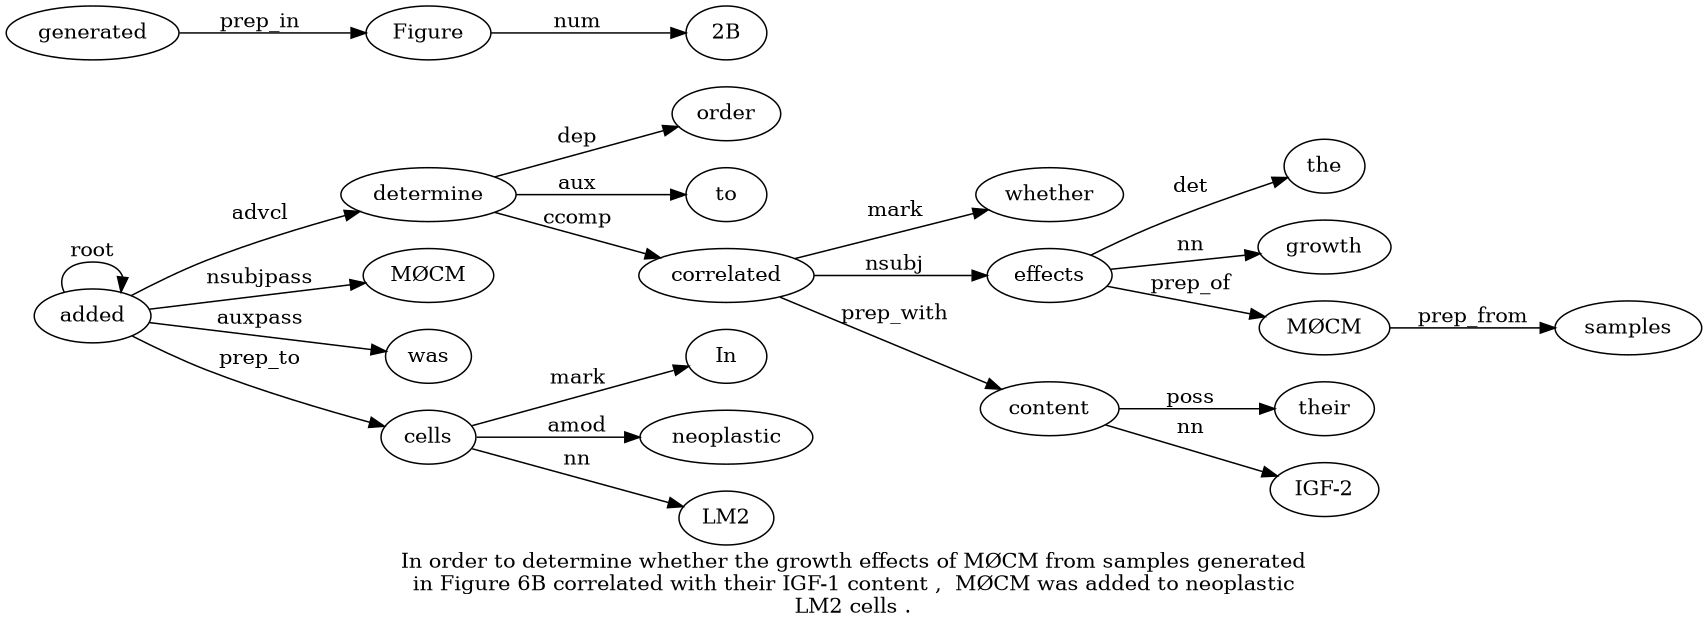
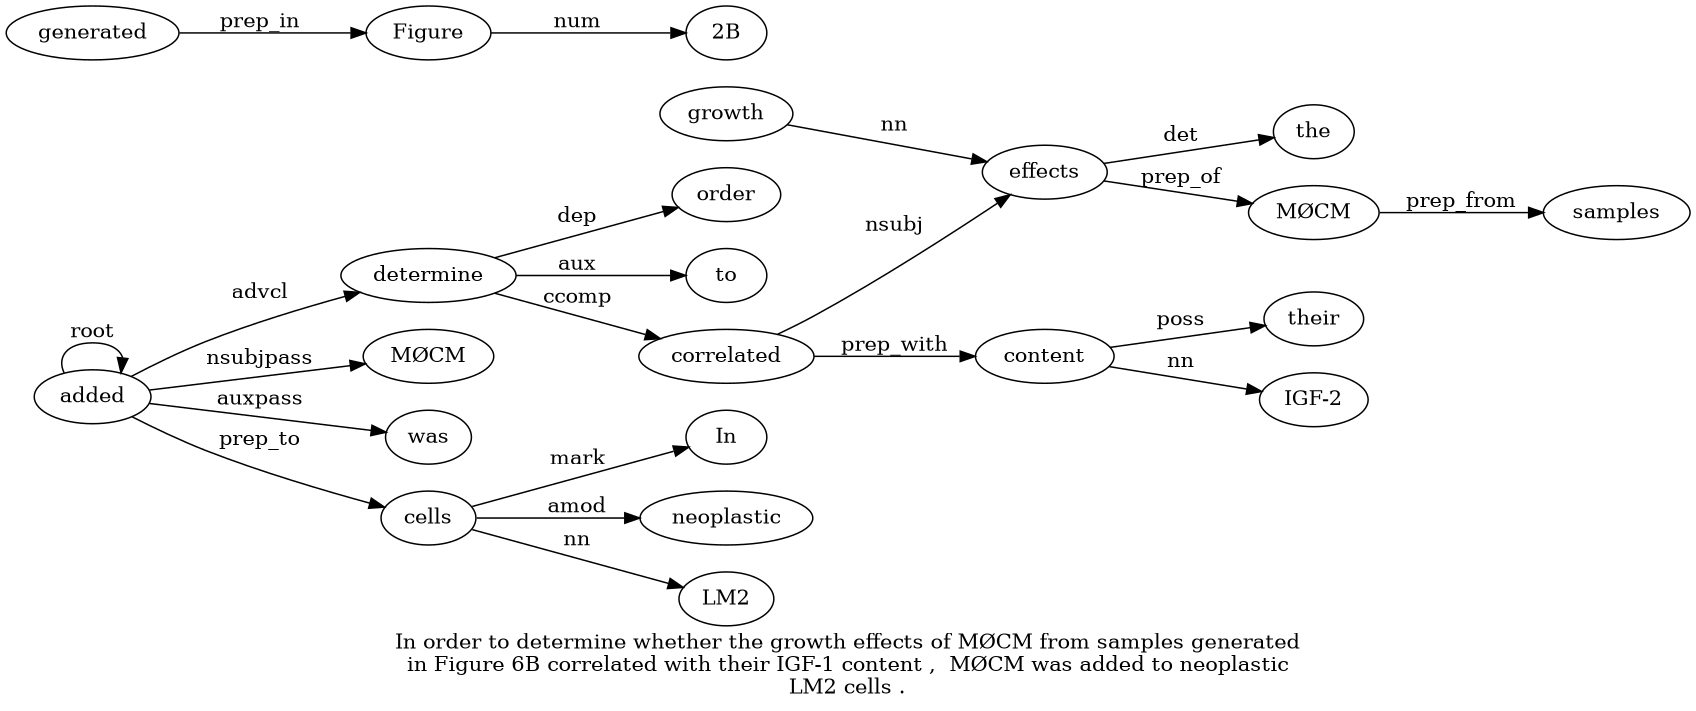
node "whether": removed
edge "effects" -> "growth": reversed
